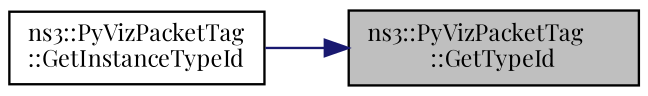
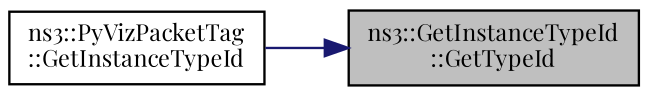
node "ns3::PyVizPacketTag ::GetTypeId": label "ns3::PyVizPacketTag ::GetTypeId" -> "ns3::GetInstanceTypeId ::GetTypeId"
